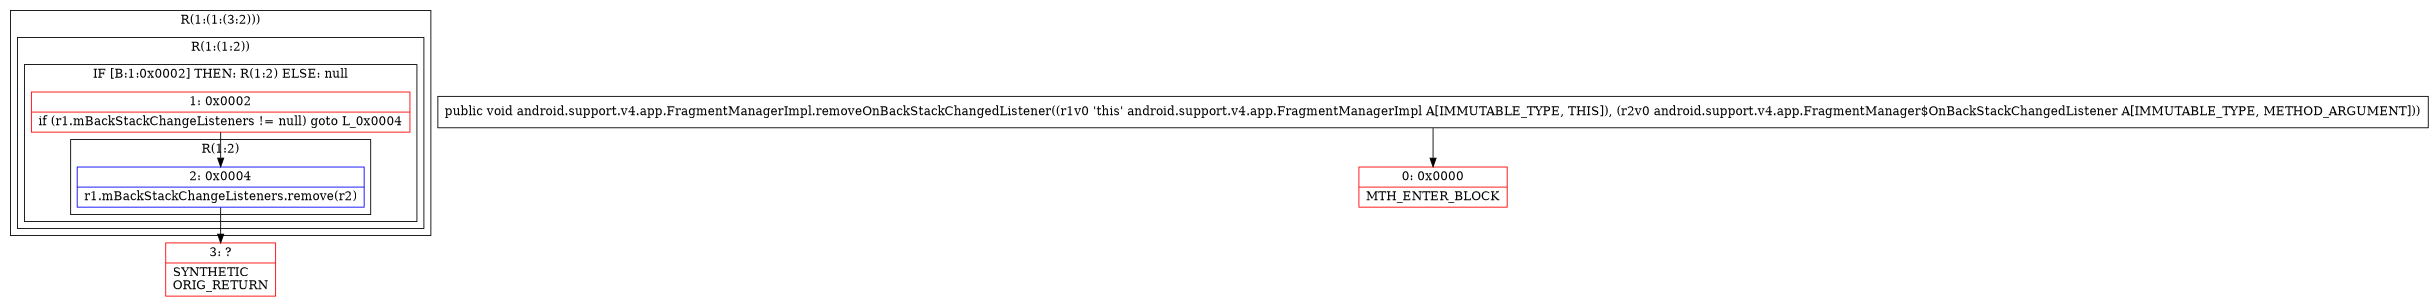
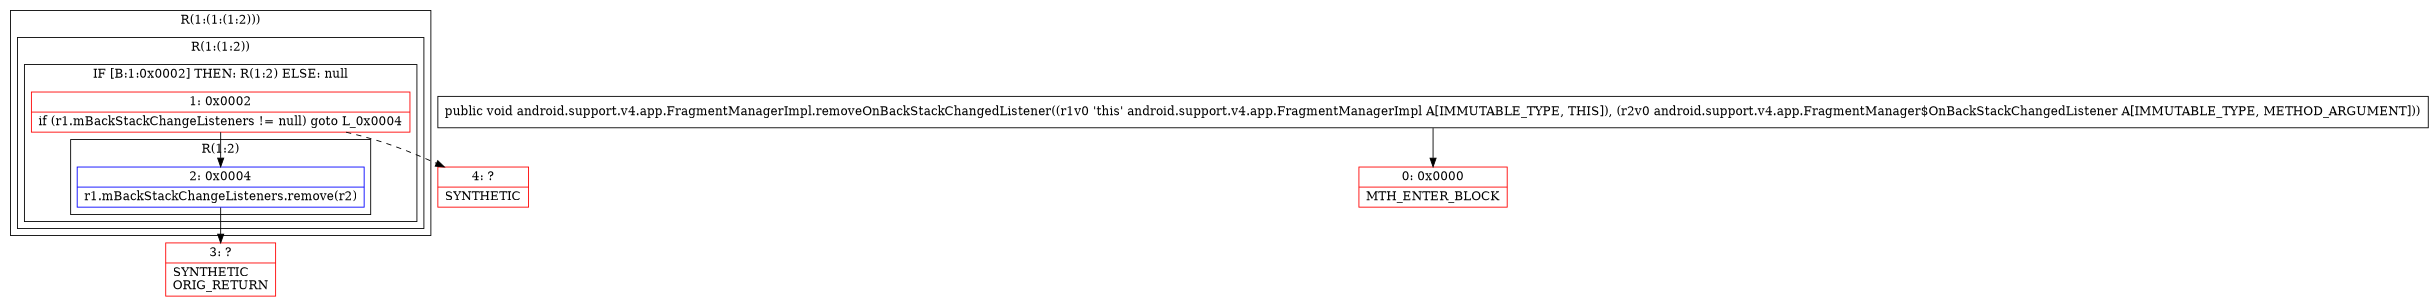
cluster "R(1:(1:(3:2)))": label "R(1:(1:(3:2)))" -> "R(1:(1:(1:2)))"
node "4: ?": added
